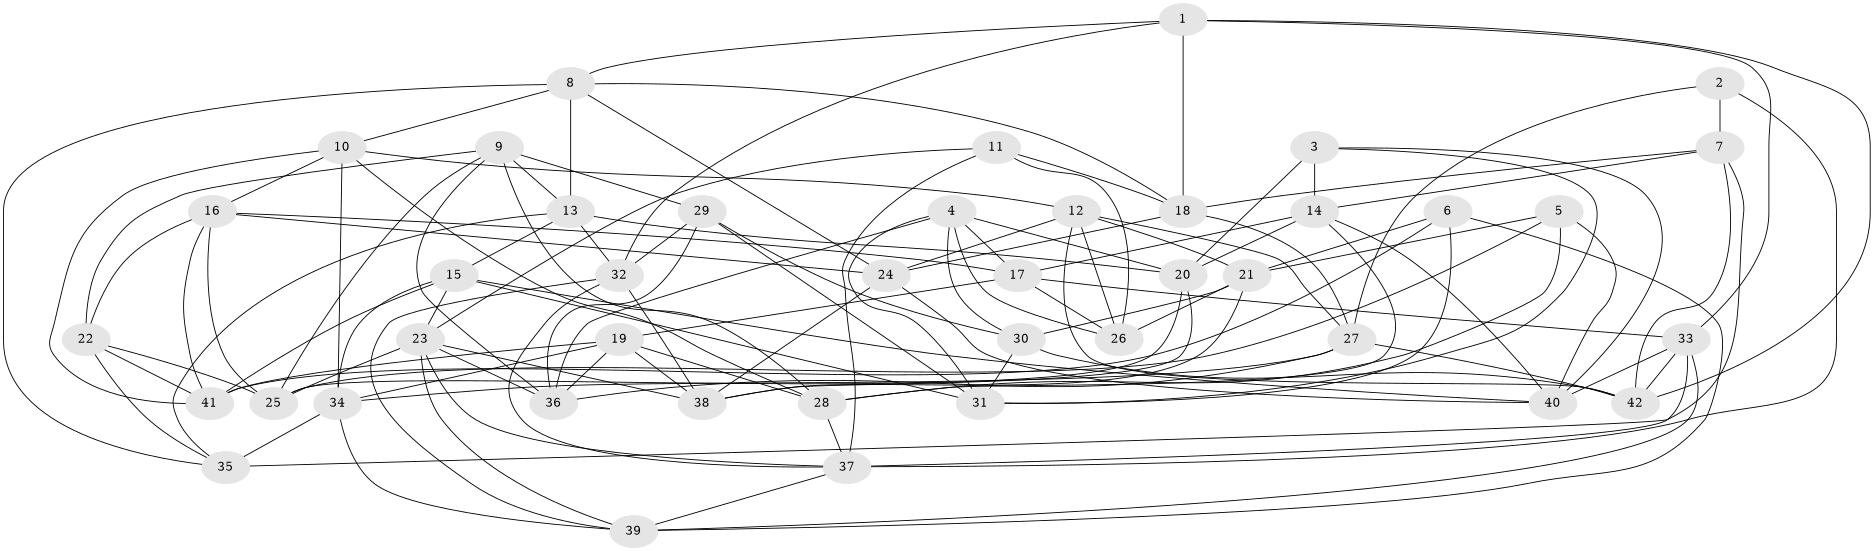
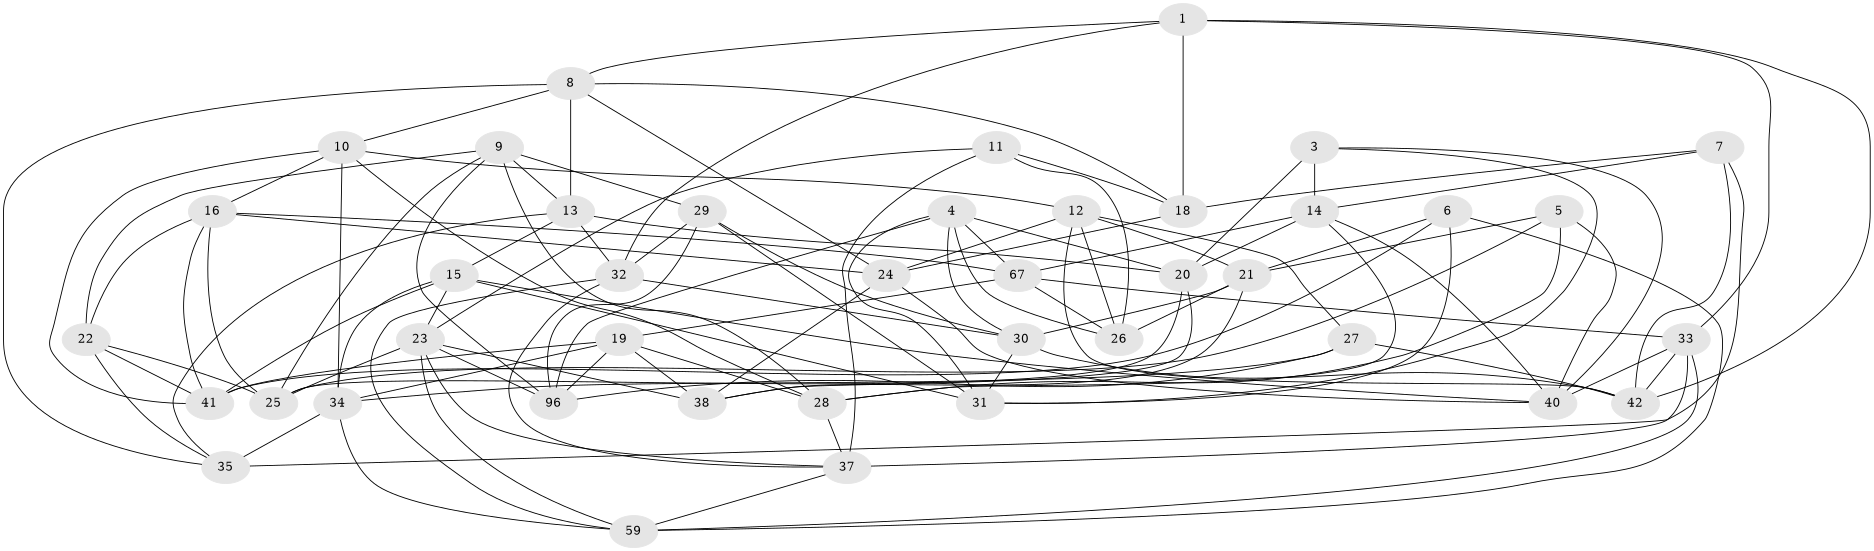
node "2": removed
edge "18" -- "27": removed
node "17": label "17" -> "67"
edge "32" -- "38": now "32" -- "30"
node "36": label "36" -> "96"
node "39": label "39" -> "59"
